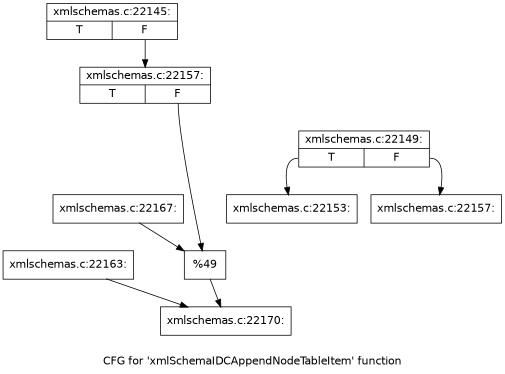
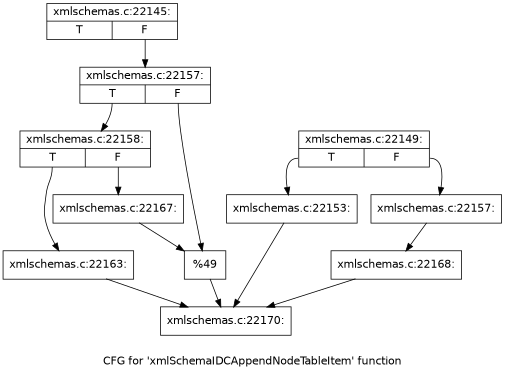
node "xmlschemas.c:22158:": added
edge "xmlschemas.c:22153:" -> "xmlschemas.c:22170:": added
node "xmlschemas.c:22168:": added
